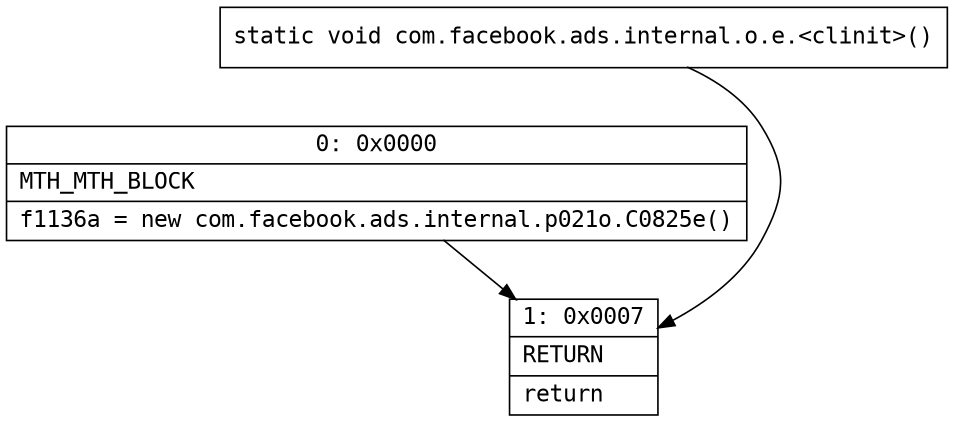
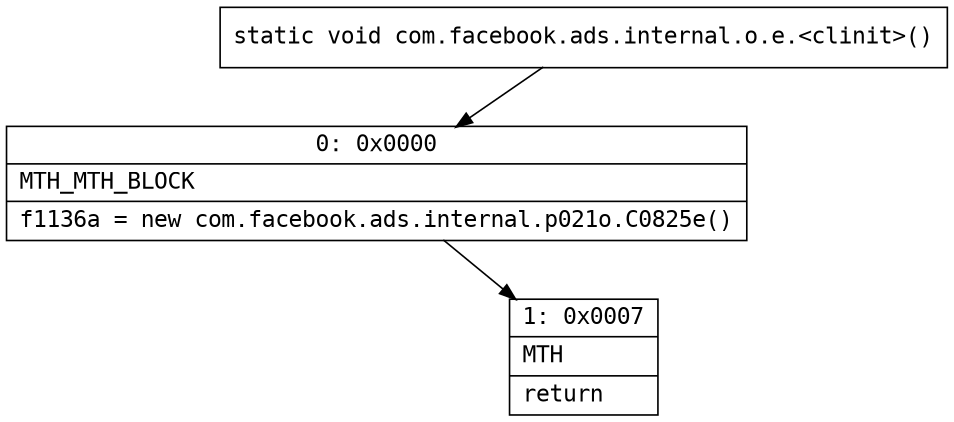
edge "static void com.facebook.ads.internal.o.e.<clinit>()" -> "1: 0x0007": now "static void com.facebook.ads.internal.o.e.<clinit>()" -> "0: 0x0000"
node "1: 0x0007": text "RETURN" -> "MTH"
